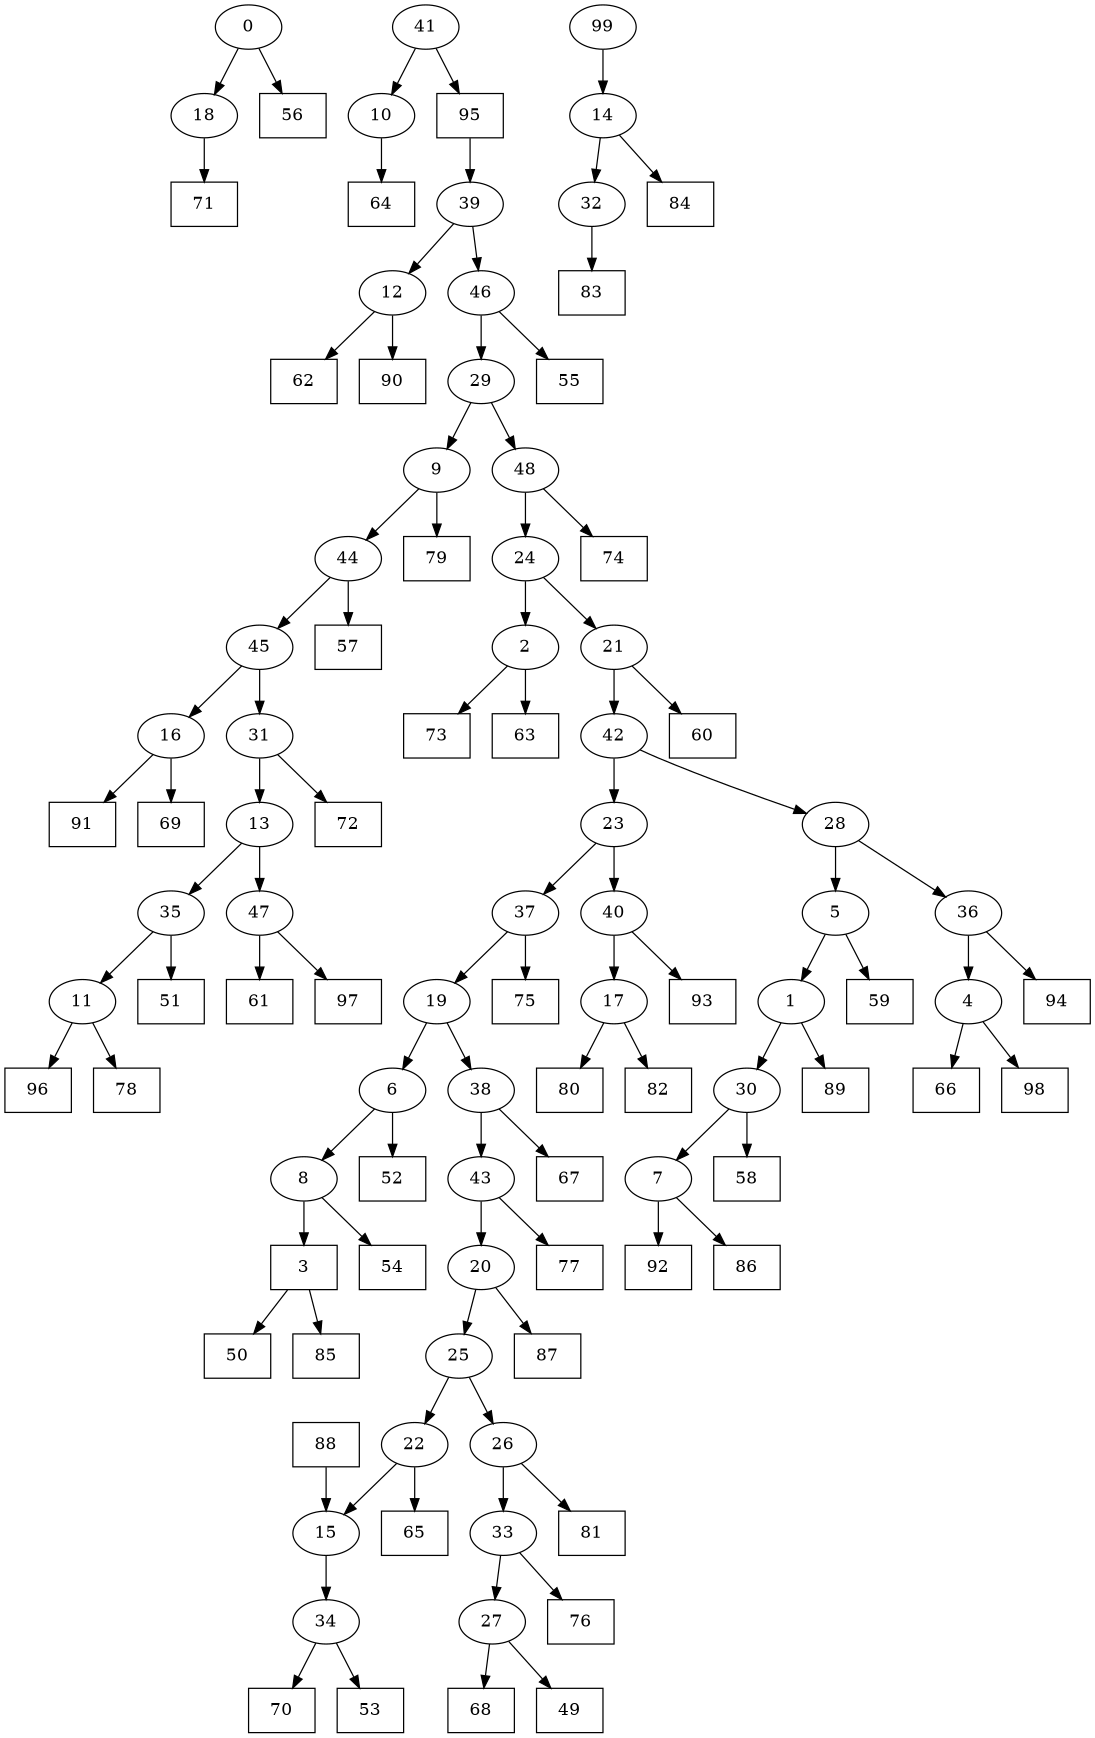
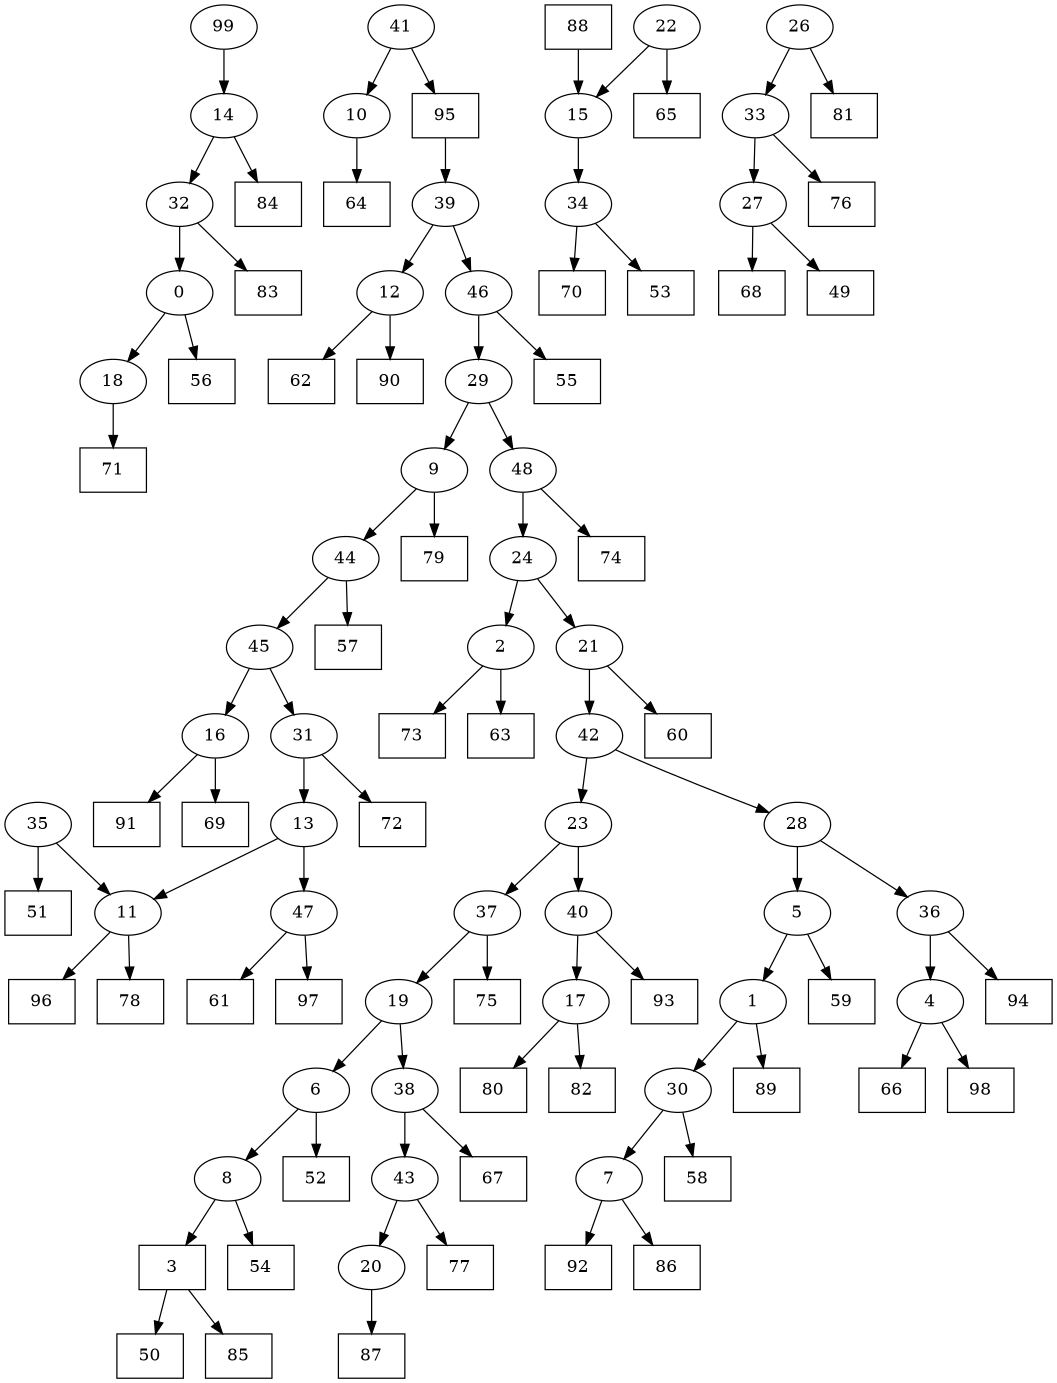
edge "32" -> "0": added
edge "13" -> "35": now "13" -> "11"
node "25": removed
